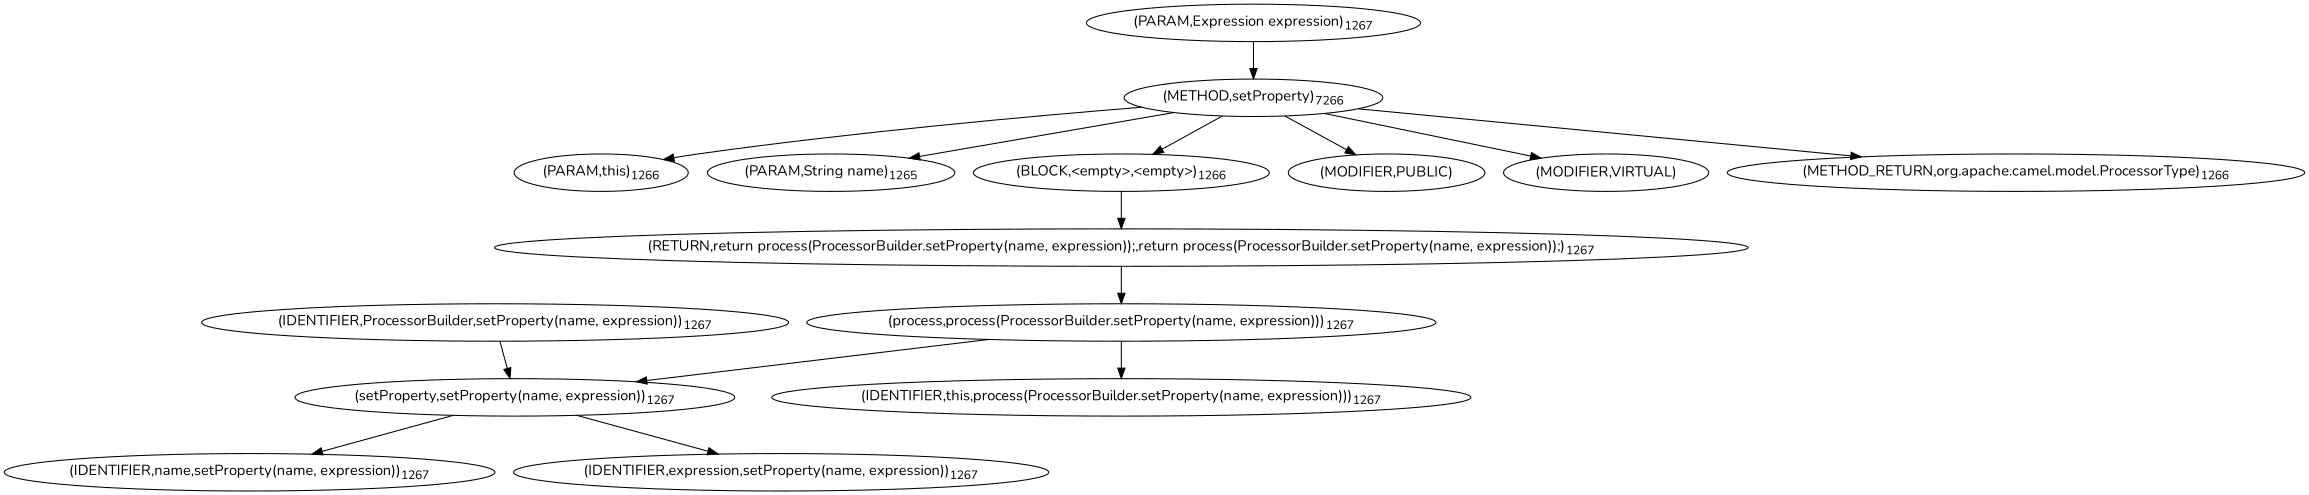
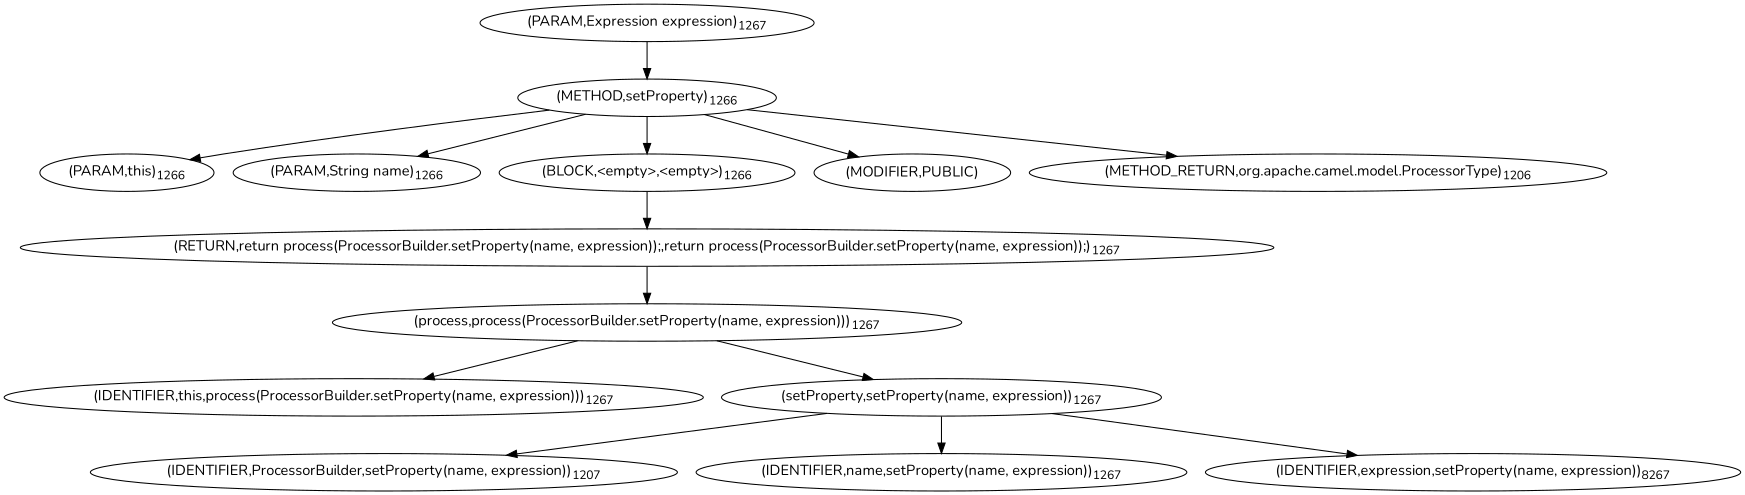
node "(METHOD,setProperty)": text "7266" -> "1266"
node "(PARAM,String name)": text "1265" -> "1266"
node "(METHOD_RETURN,org.apache.camel.model.ProcessorType)": text "1266" -> "1206"
node "(MODIFIER,VIRTUAL)": removed
node "(IDENTIFIER,ProcessorBuilder,setProperty(name, expression))": text "1267" -> "1207"
edge "(IDENTIFIER,ProcessorBuilder,setProperty(name, expression))" -> "(setProperty,setProperty(name, expression))": reversed
node "(IDENTIFIER,expression,setProperty(name, expression))": text "1267" -> "8267"
